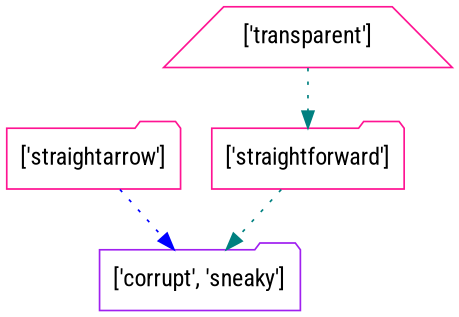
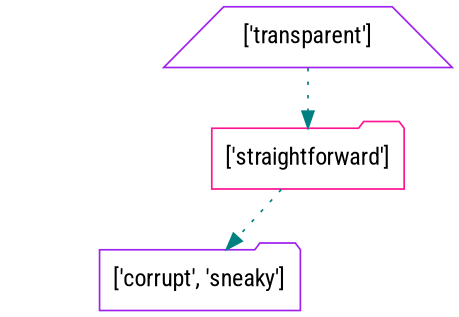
node "['transparent']": color deeppink -> purple
node "['straightarrow']": removed
